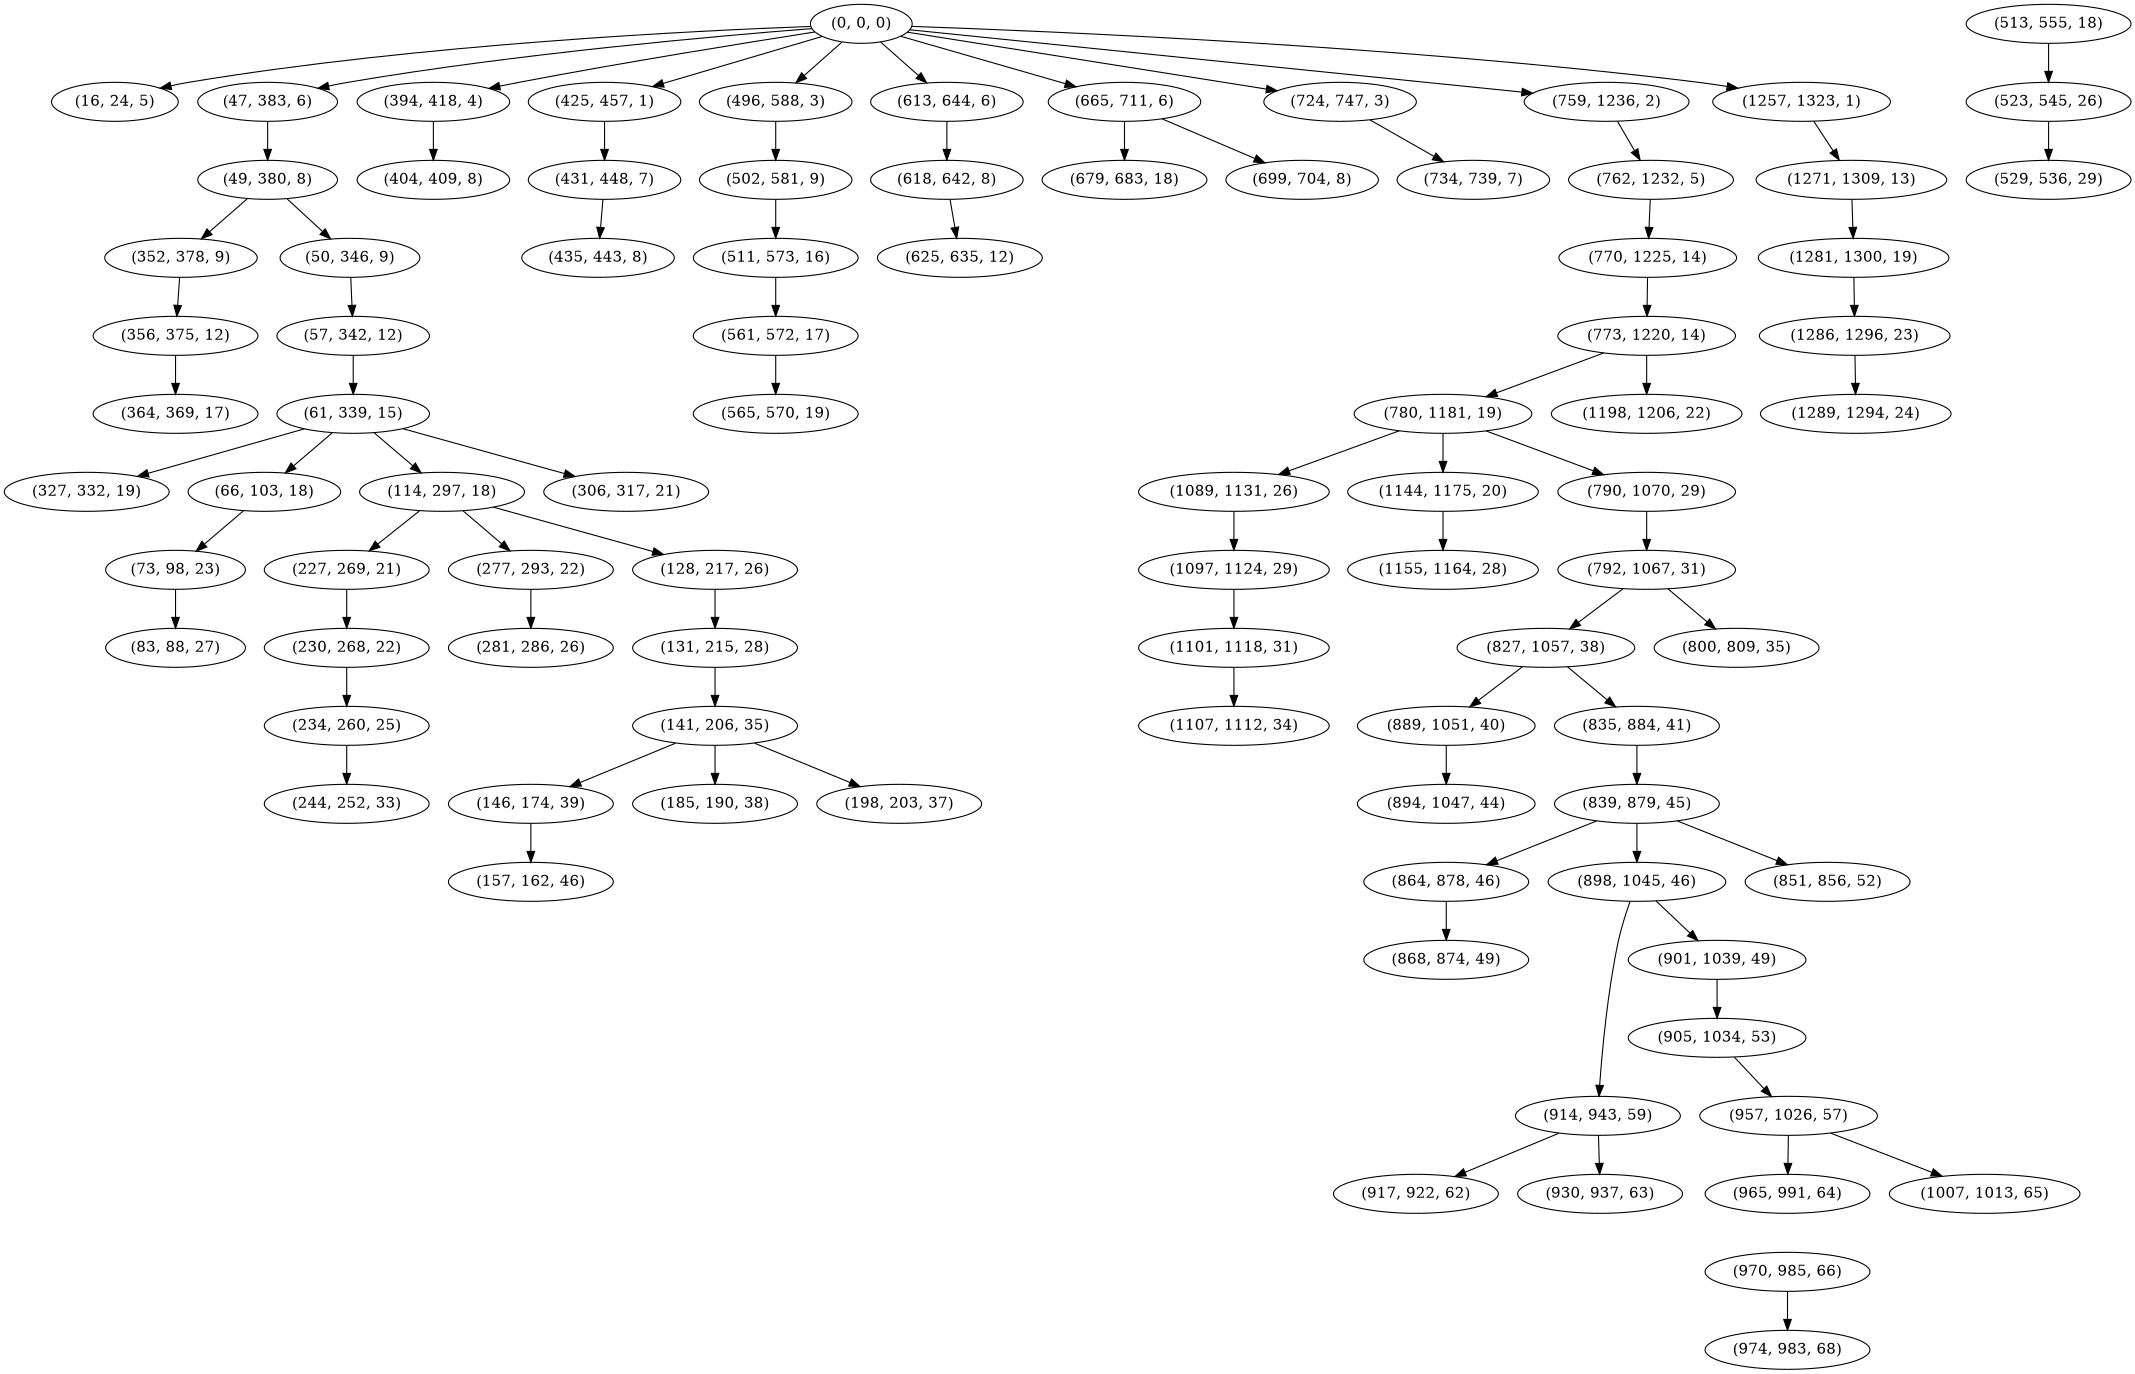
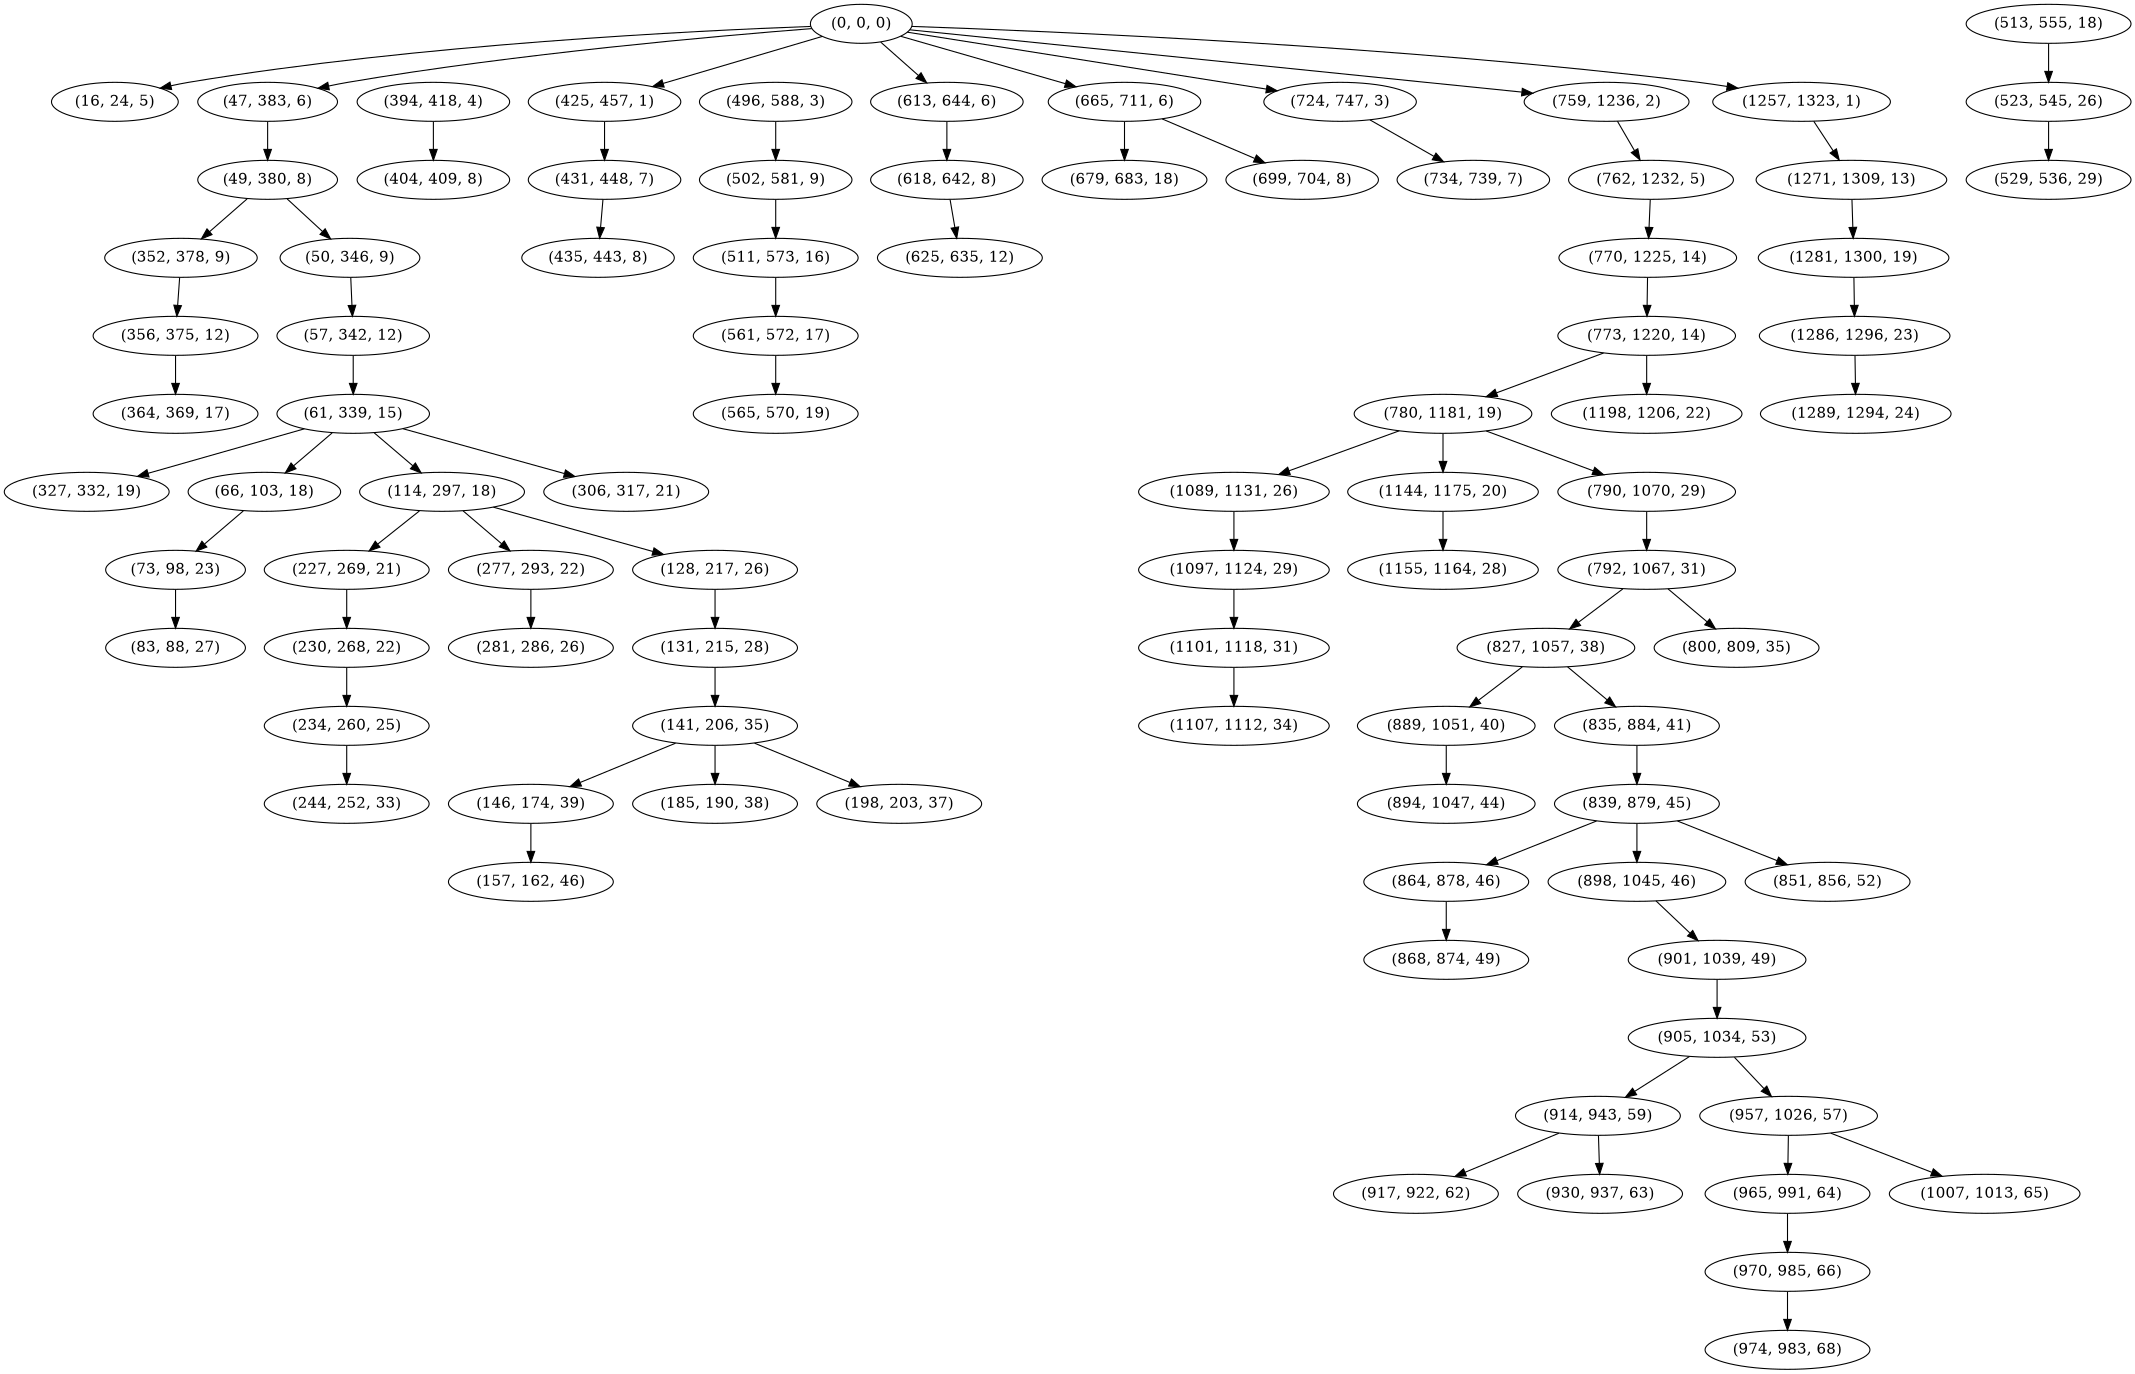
edge "(0, 0, 0)" -> "(394, 418, 4)": removed
edge "(0, 0, 0)" -> "(496, 588, 3)": removed
edge "(898, 1045, 46)" -> "(914, 943, 59)": now "(905, 1034, 53)" -> "(914, 943, 59)"
edge "(965, 991, 64)" -> "(970, 985, 66)": added
